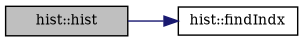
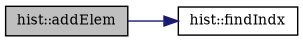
node "hist::hist": label "hist::hist" -> "hist::addElem"
